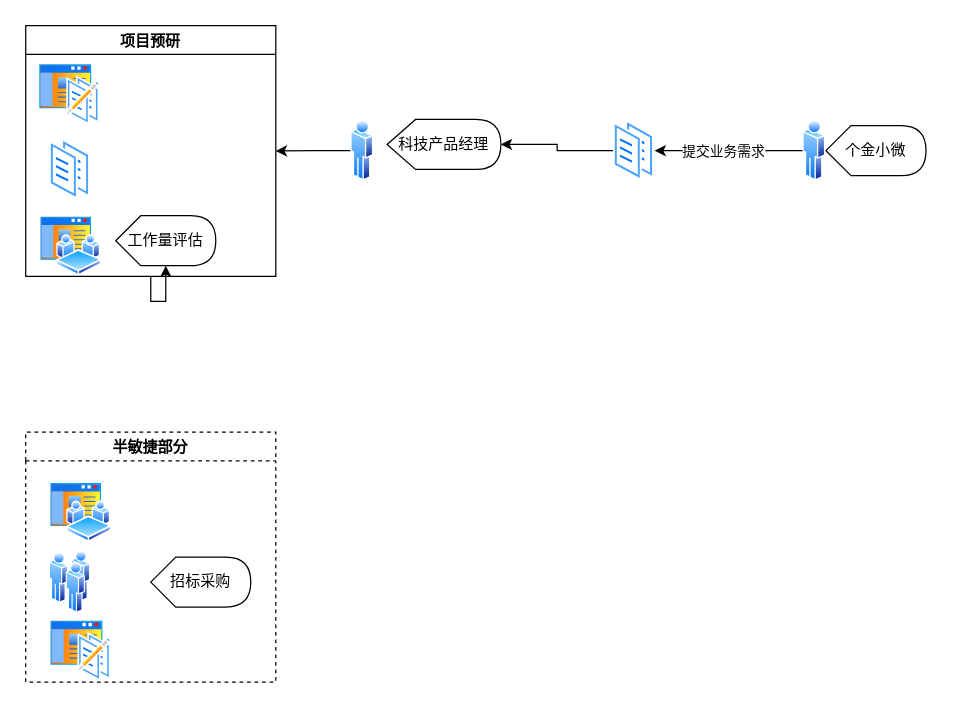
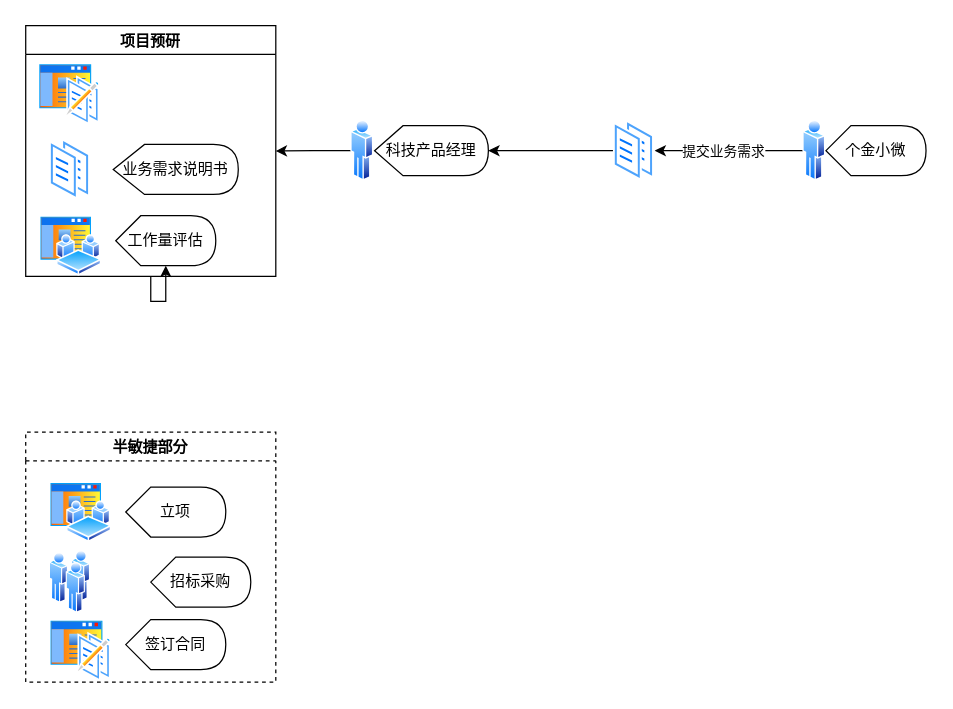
node "科技产品经理": moved (444, 144) -> (431, 151)
node "业务需求说明书": added
node "立项": added
node "签订合同": added
